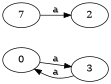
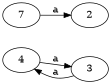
node "0": label "0" -> "4"
